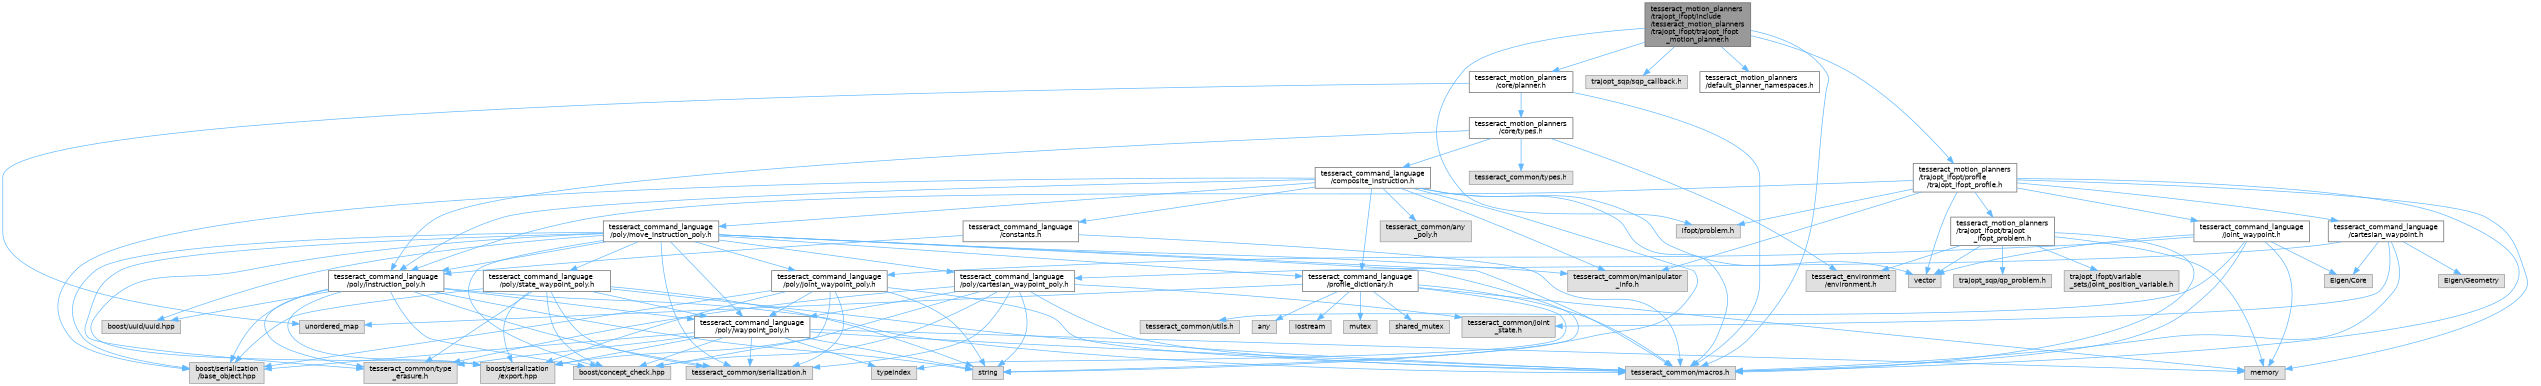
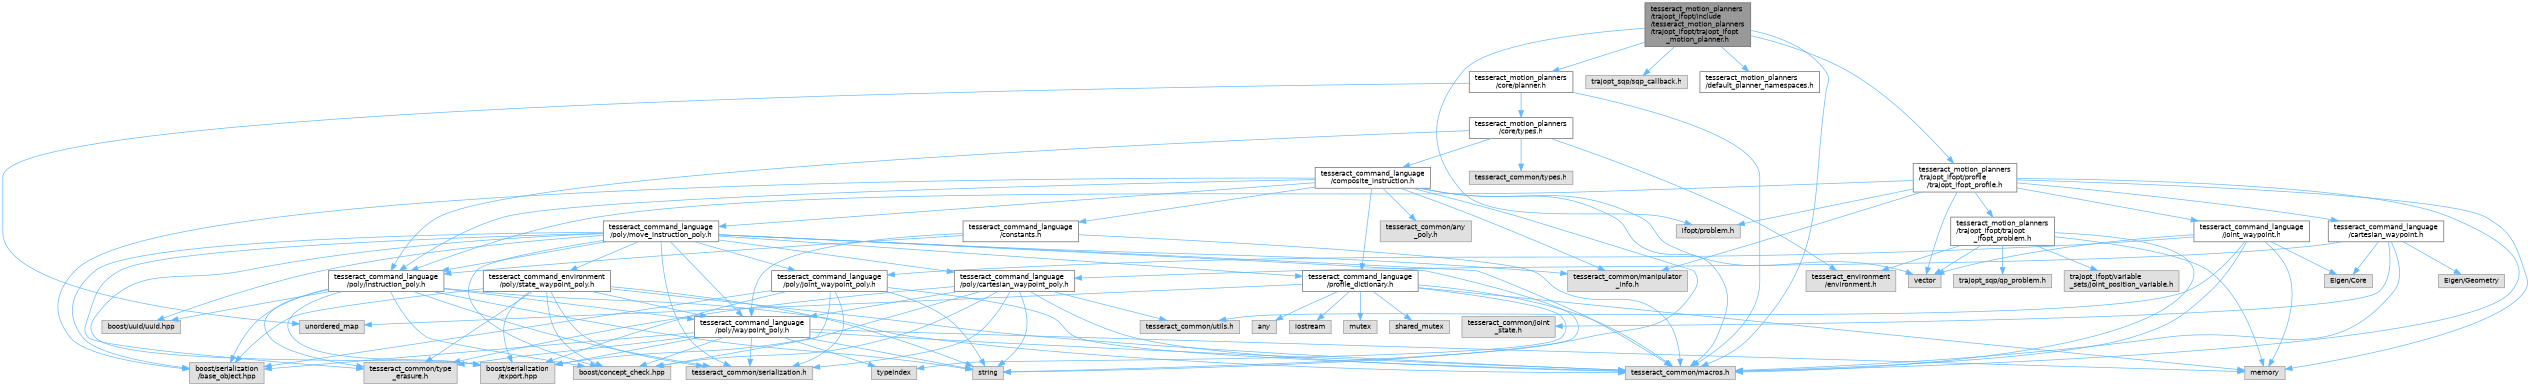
node "tesseract_command_language /poly/state_waypoint_poly.h": label "tesseract_command_language /poly/state_waypoint_poly.h" -> "tesseract_command_environment /poly/state_waypoint_poly.h"
edge "tesseract_command_language /poly/joint_waypoint_poly.h" -> "tesseract_command_language /poly/waypoint_poly.h": now "tesseract_command_language /constants.h" -> "tesseract_command_language /poly/waypoint_poly.h"
edge "tesseract_command_language /poly/cartesian_waypoint_poly.h" -> "tesseract_common/joint _state.h": now "tesseract_command_language /poly/cartesian_waypoint_poly.h" -> "tesseract_common/utils.h"
